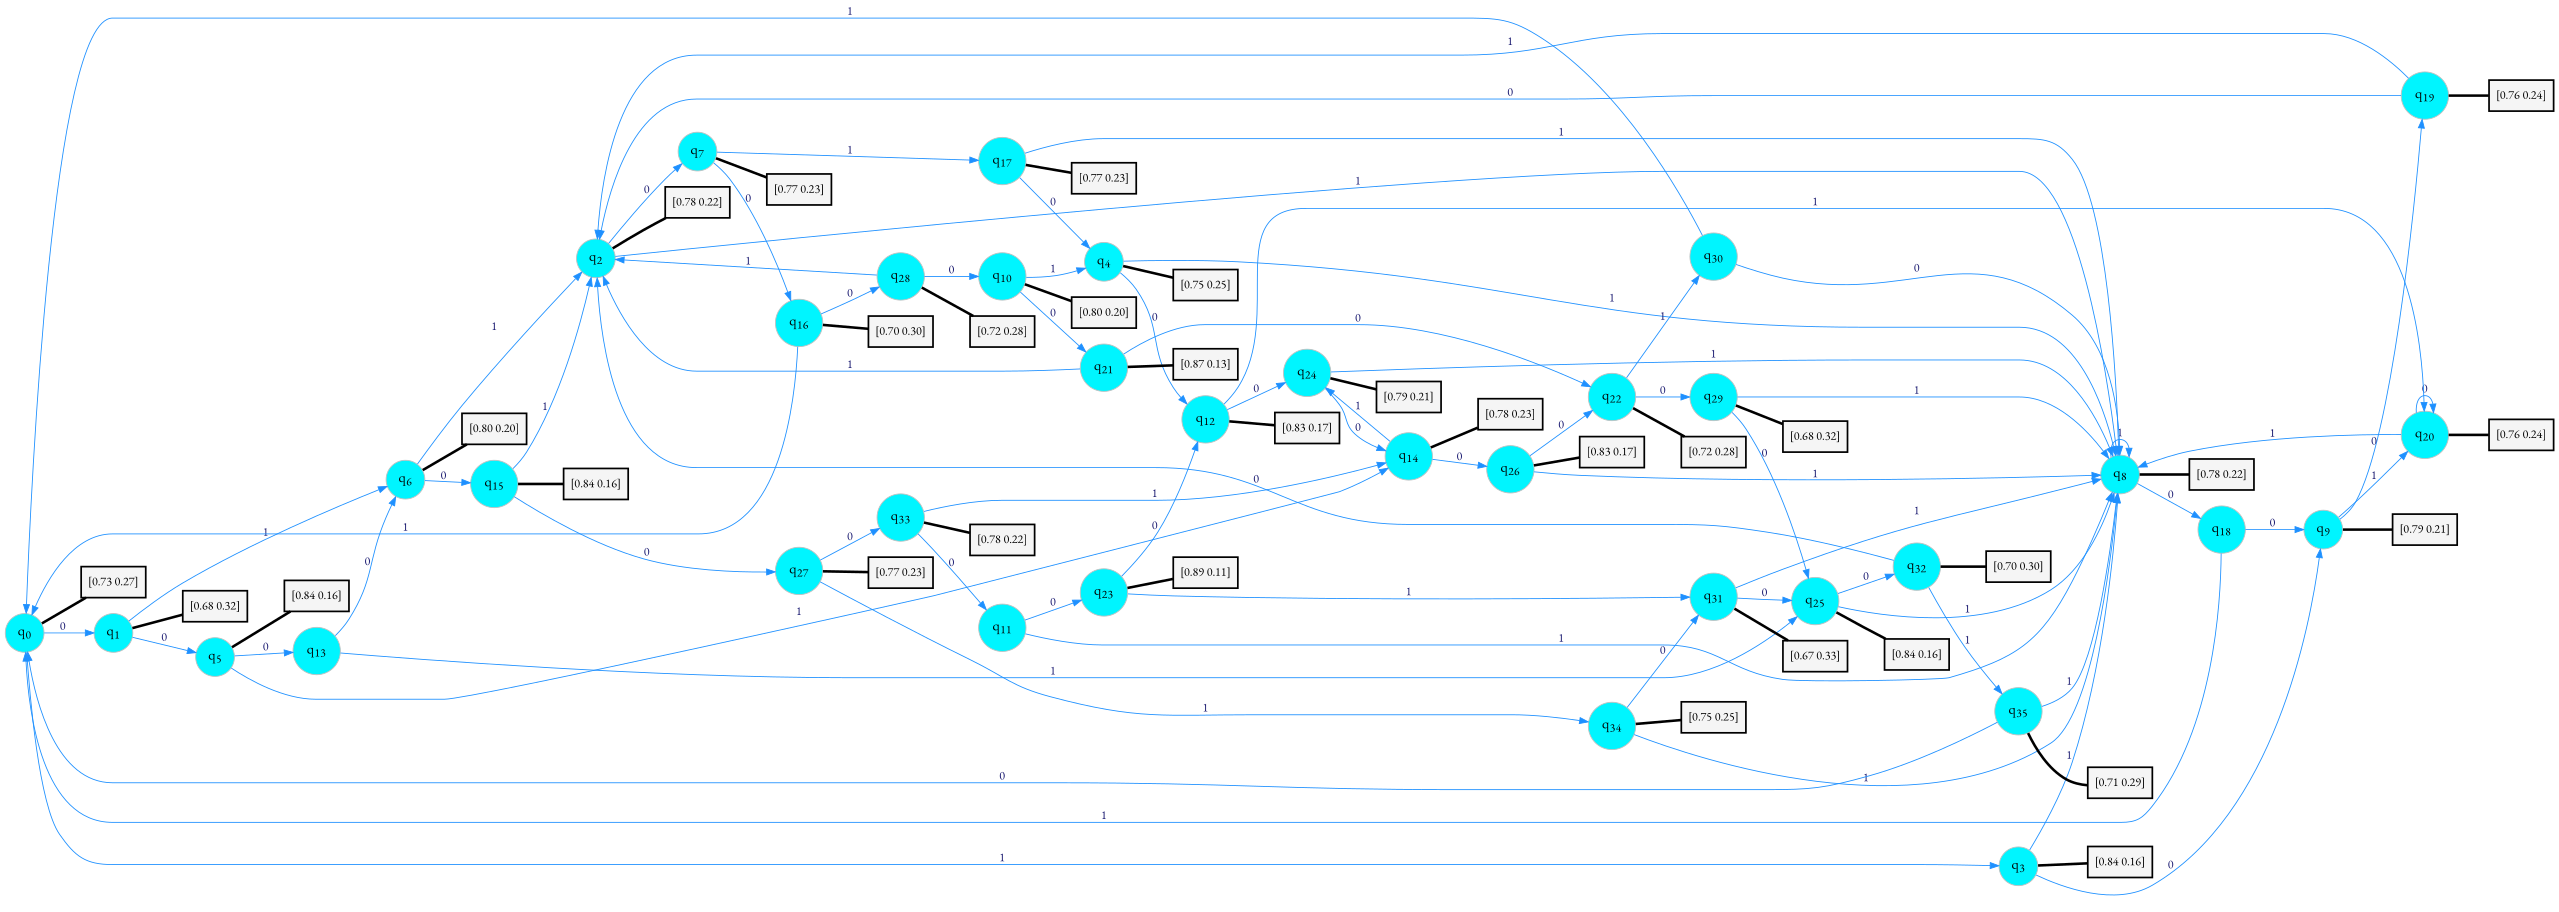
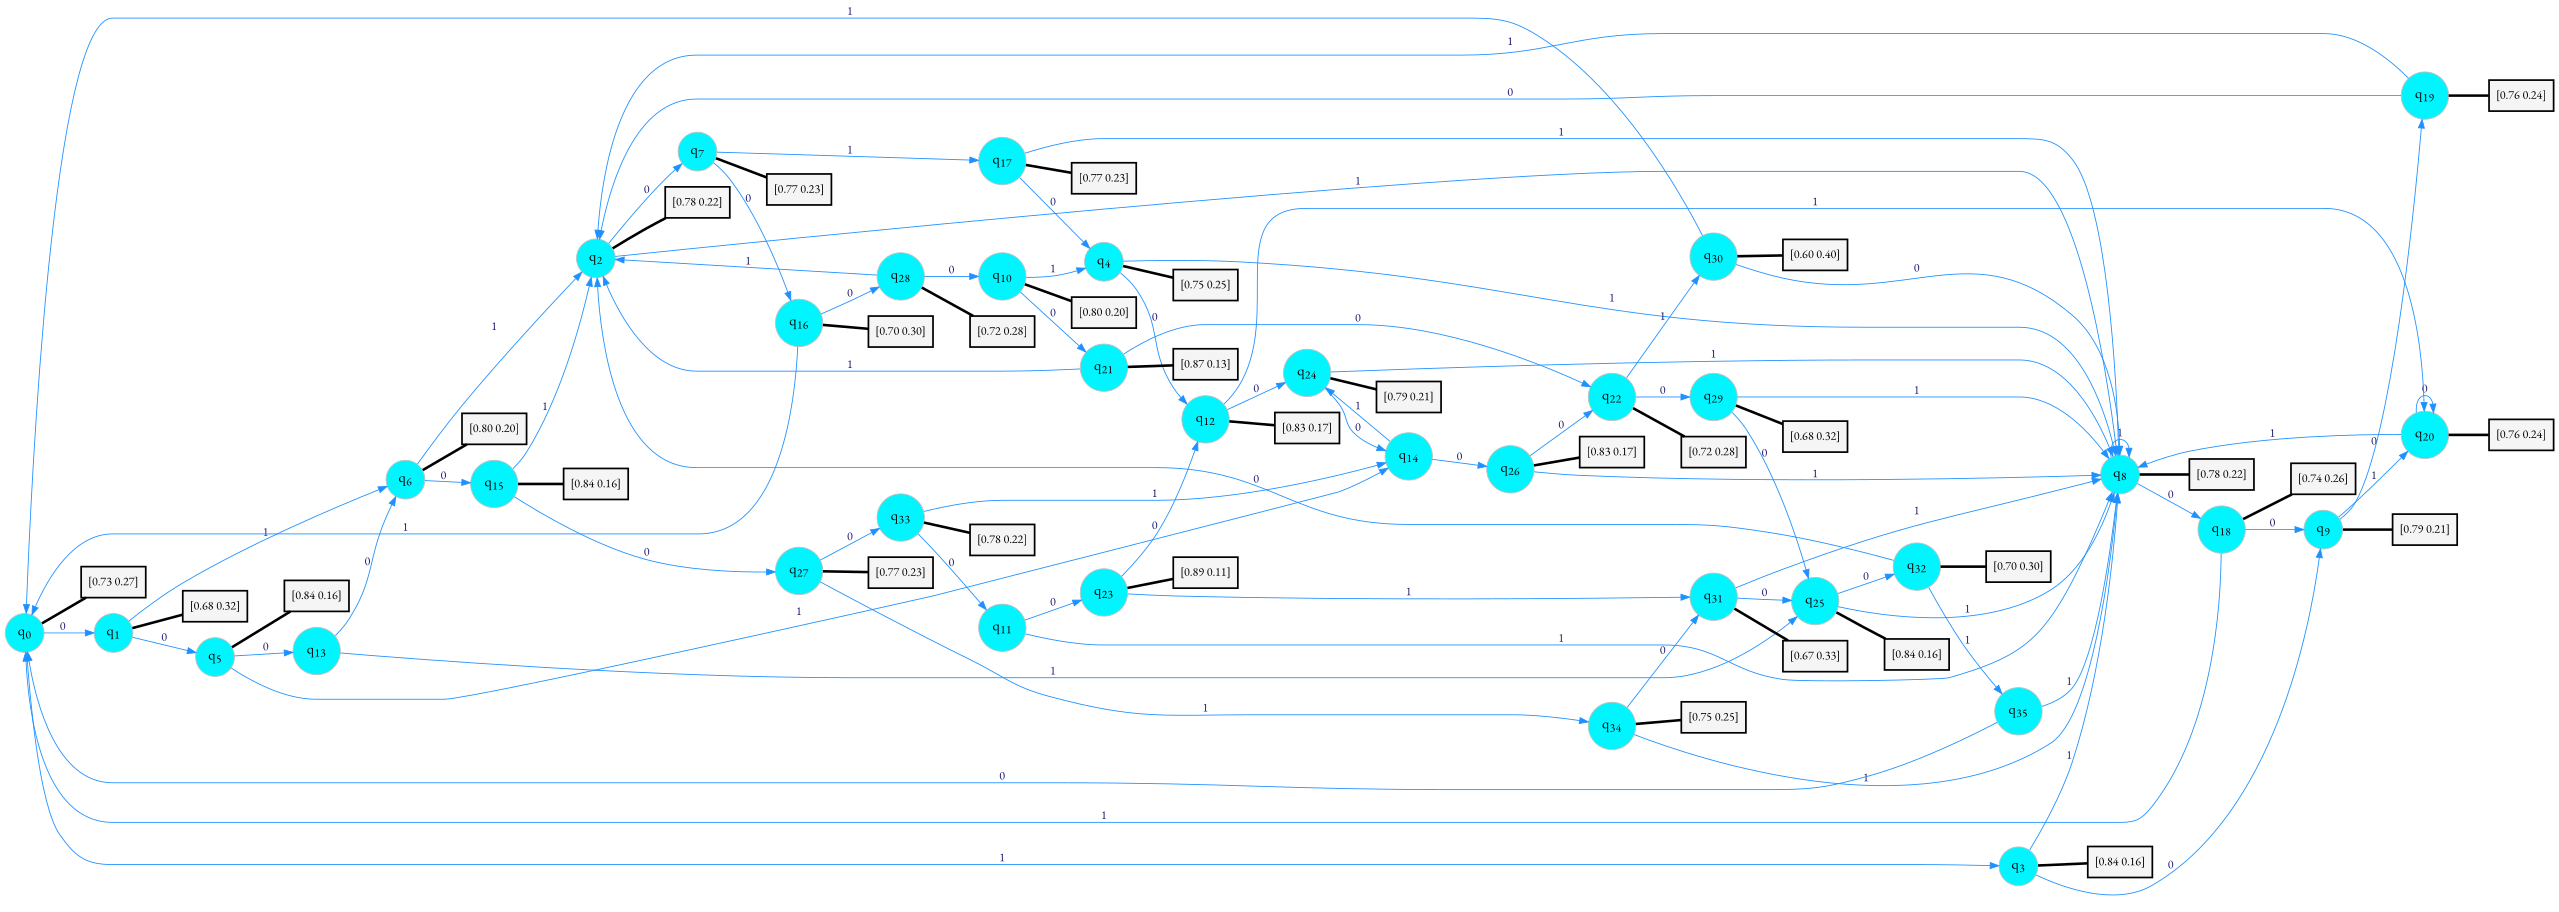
node "[0.60 0.40]": added
node "[0.78 0.23]": removed
node "[0.74 0.26]": added
node "[0.71 0.29]": removed
